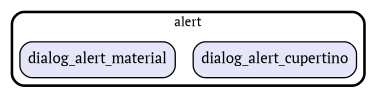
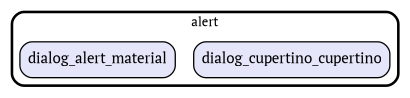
node "dialog_alert_cupertino": label "dialog_alert_cupertino" -> "dialog_cupertino_cupertino"
